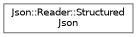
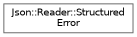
node "Json::Reader::Structured Json": label "Json::Reader::Structured Json" -> "Json::Reader::Structured Error"
